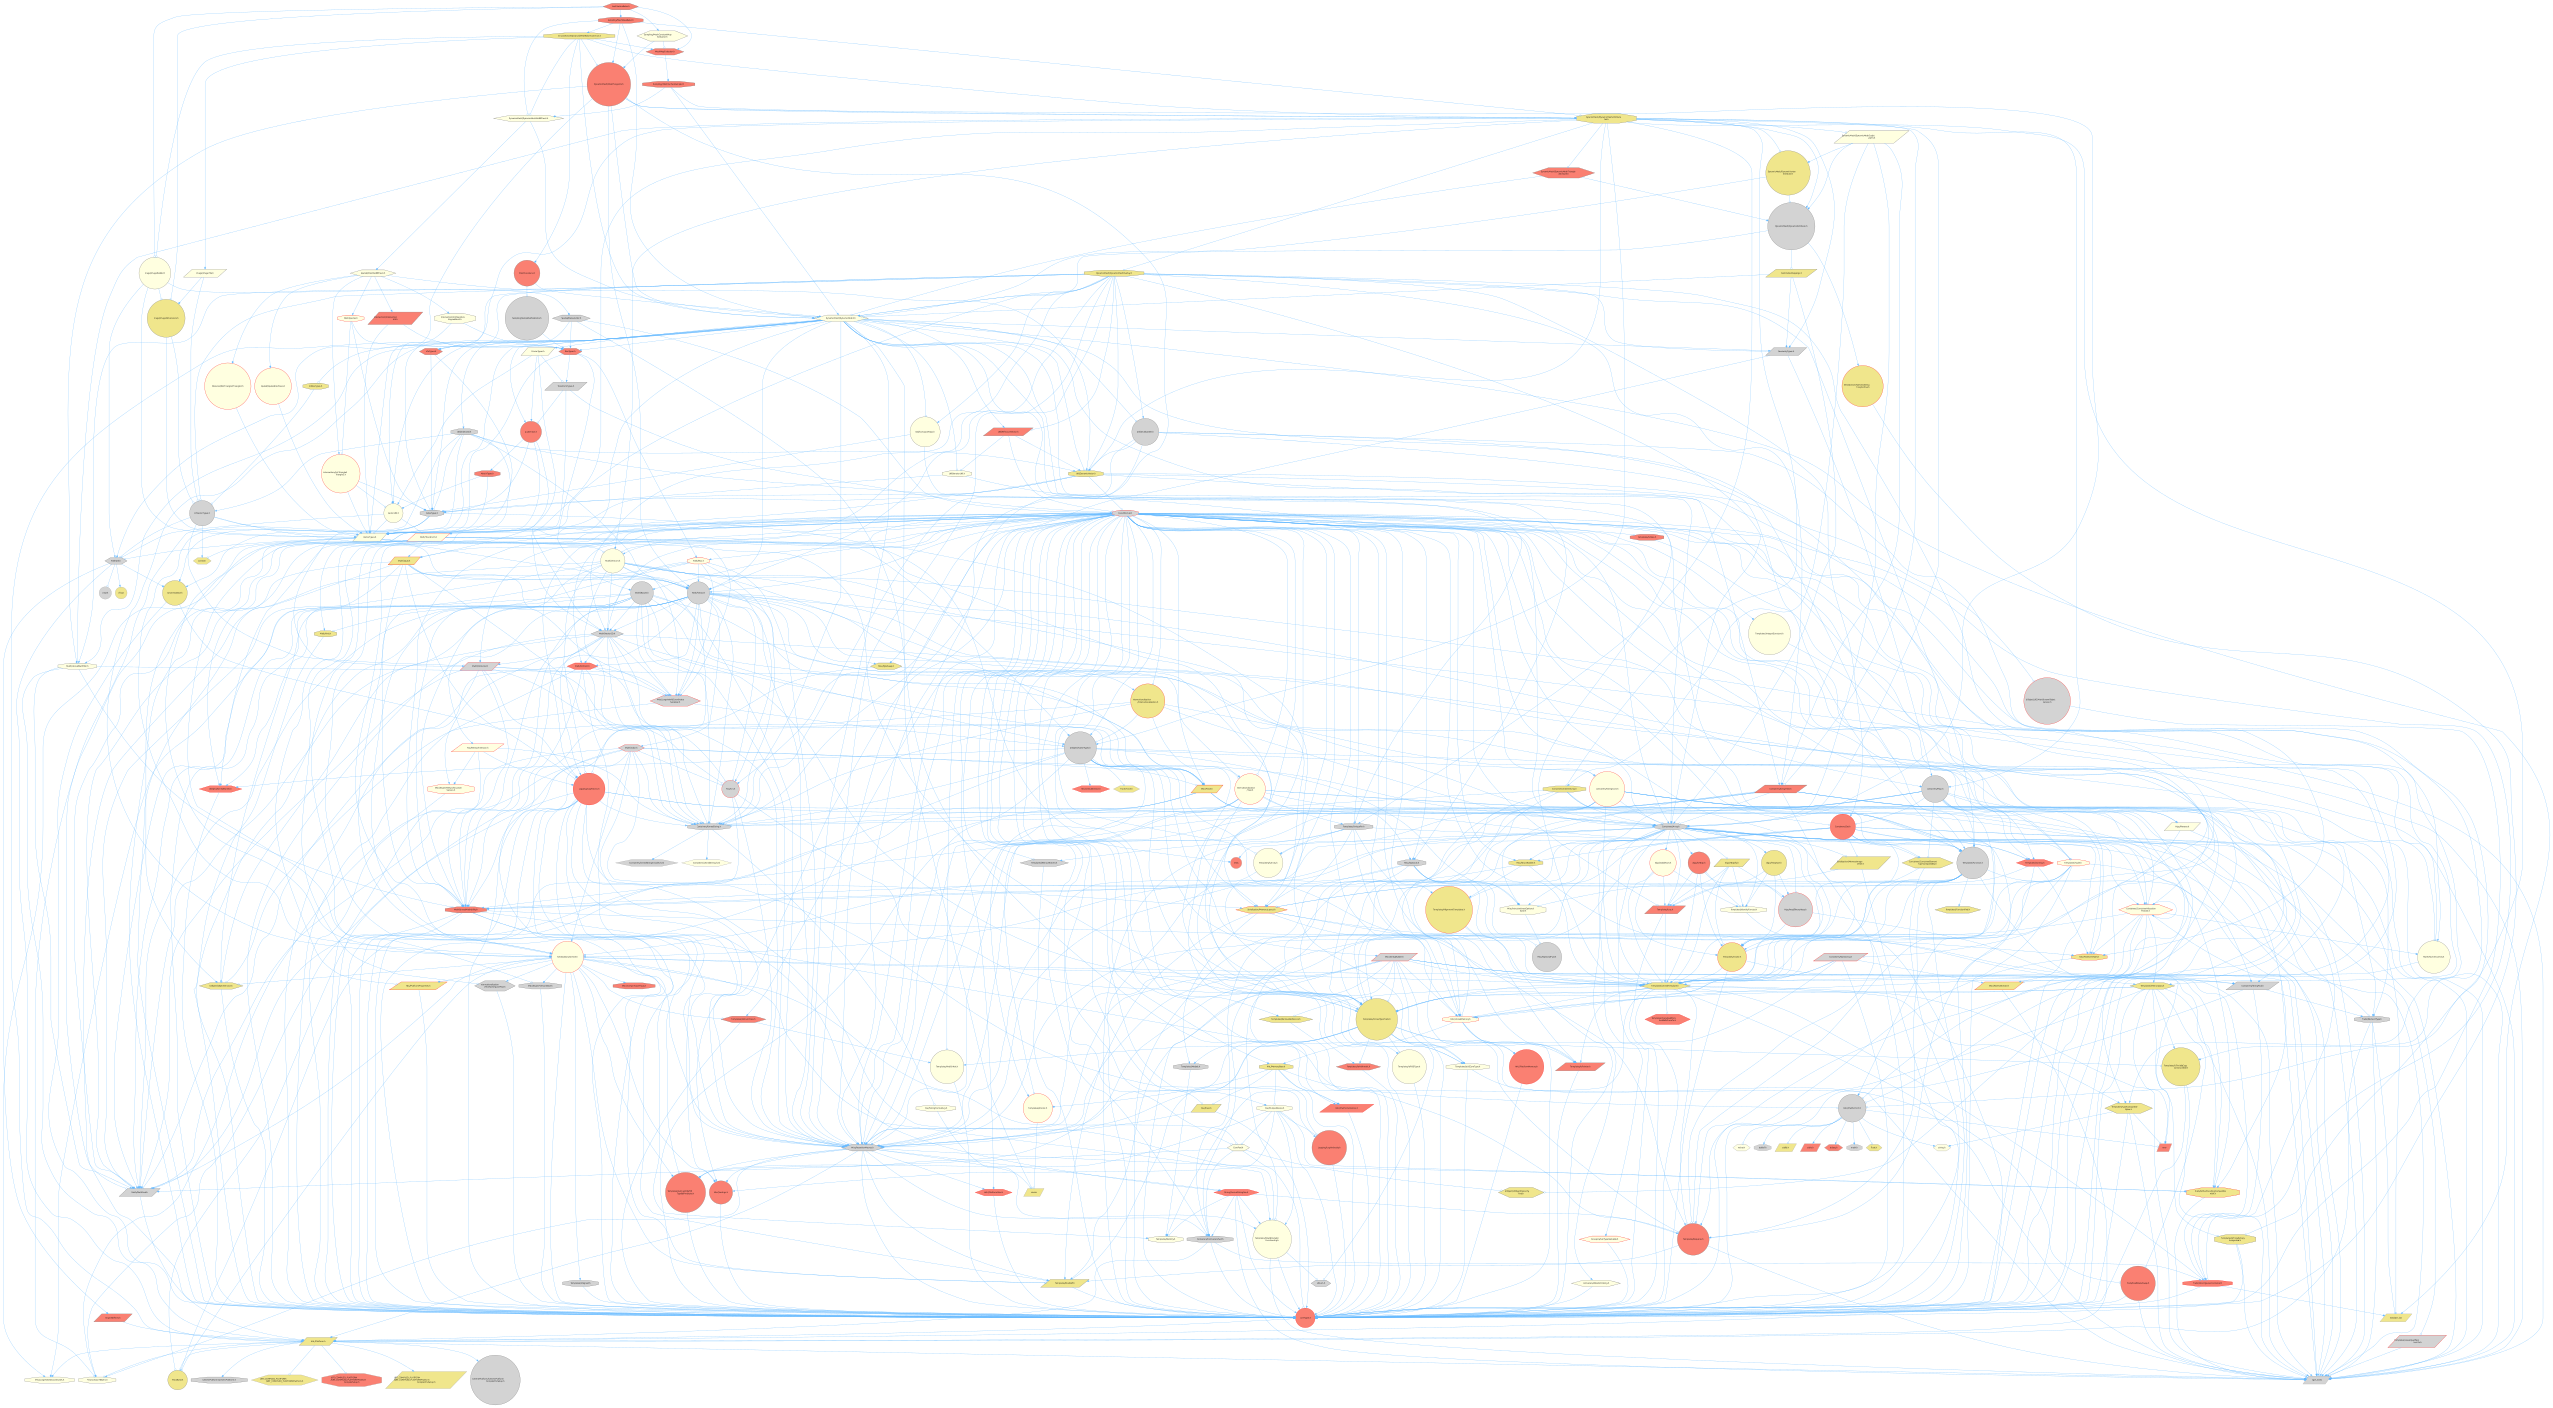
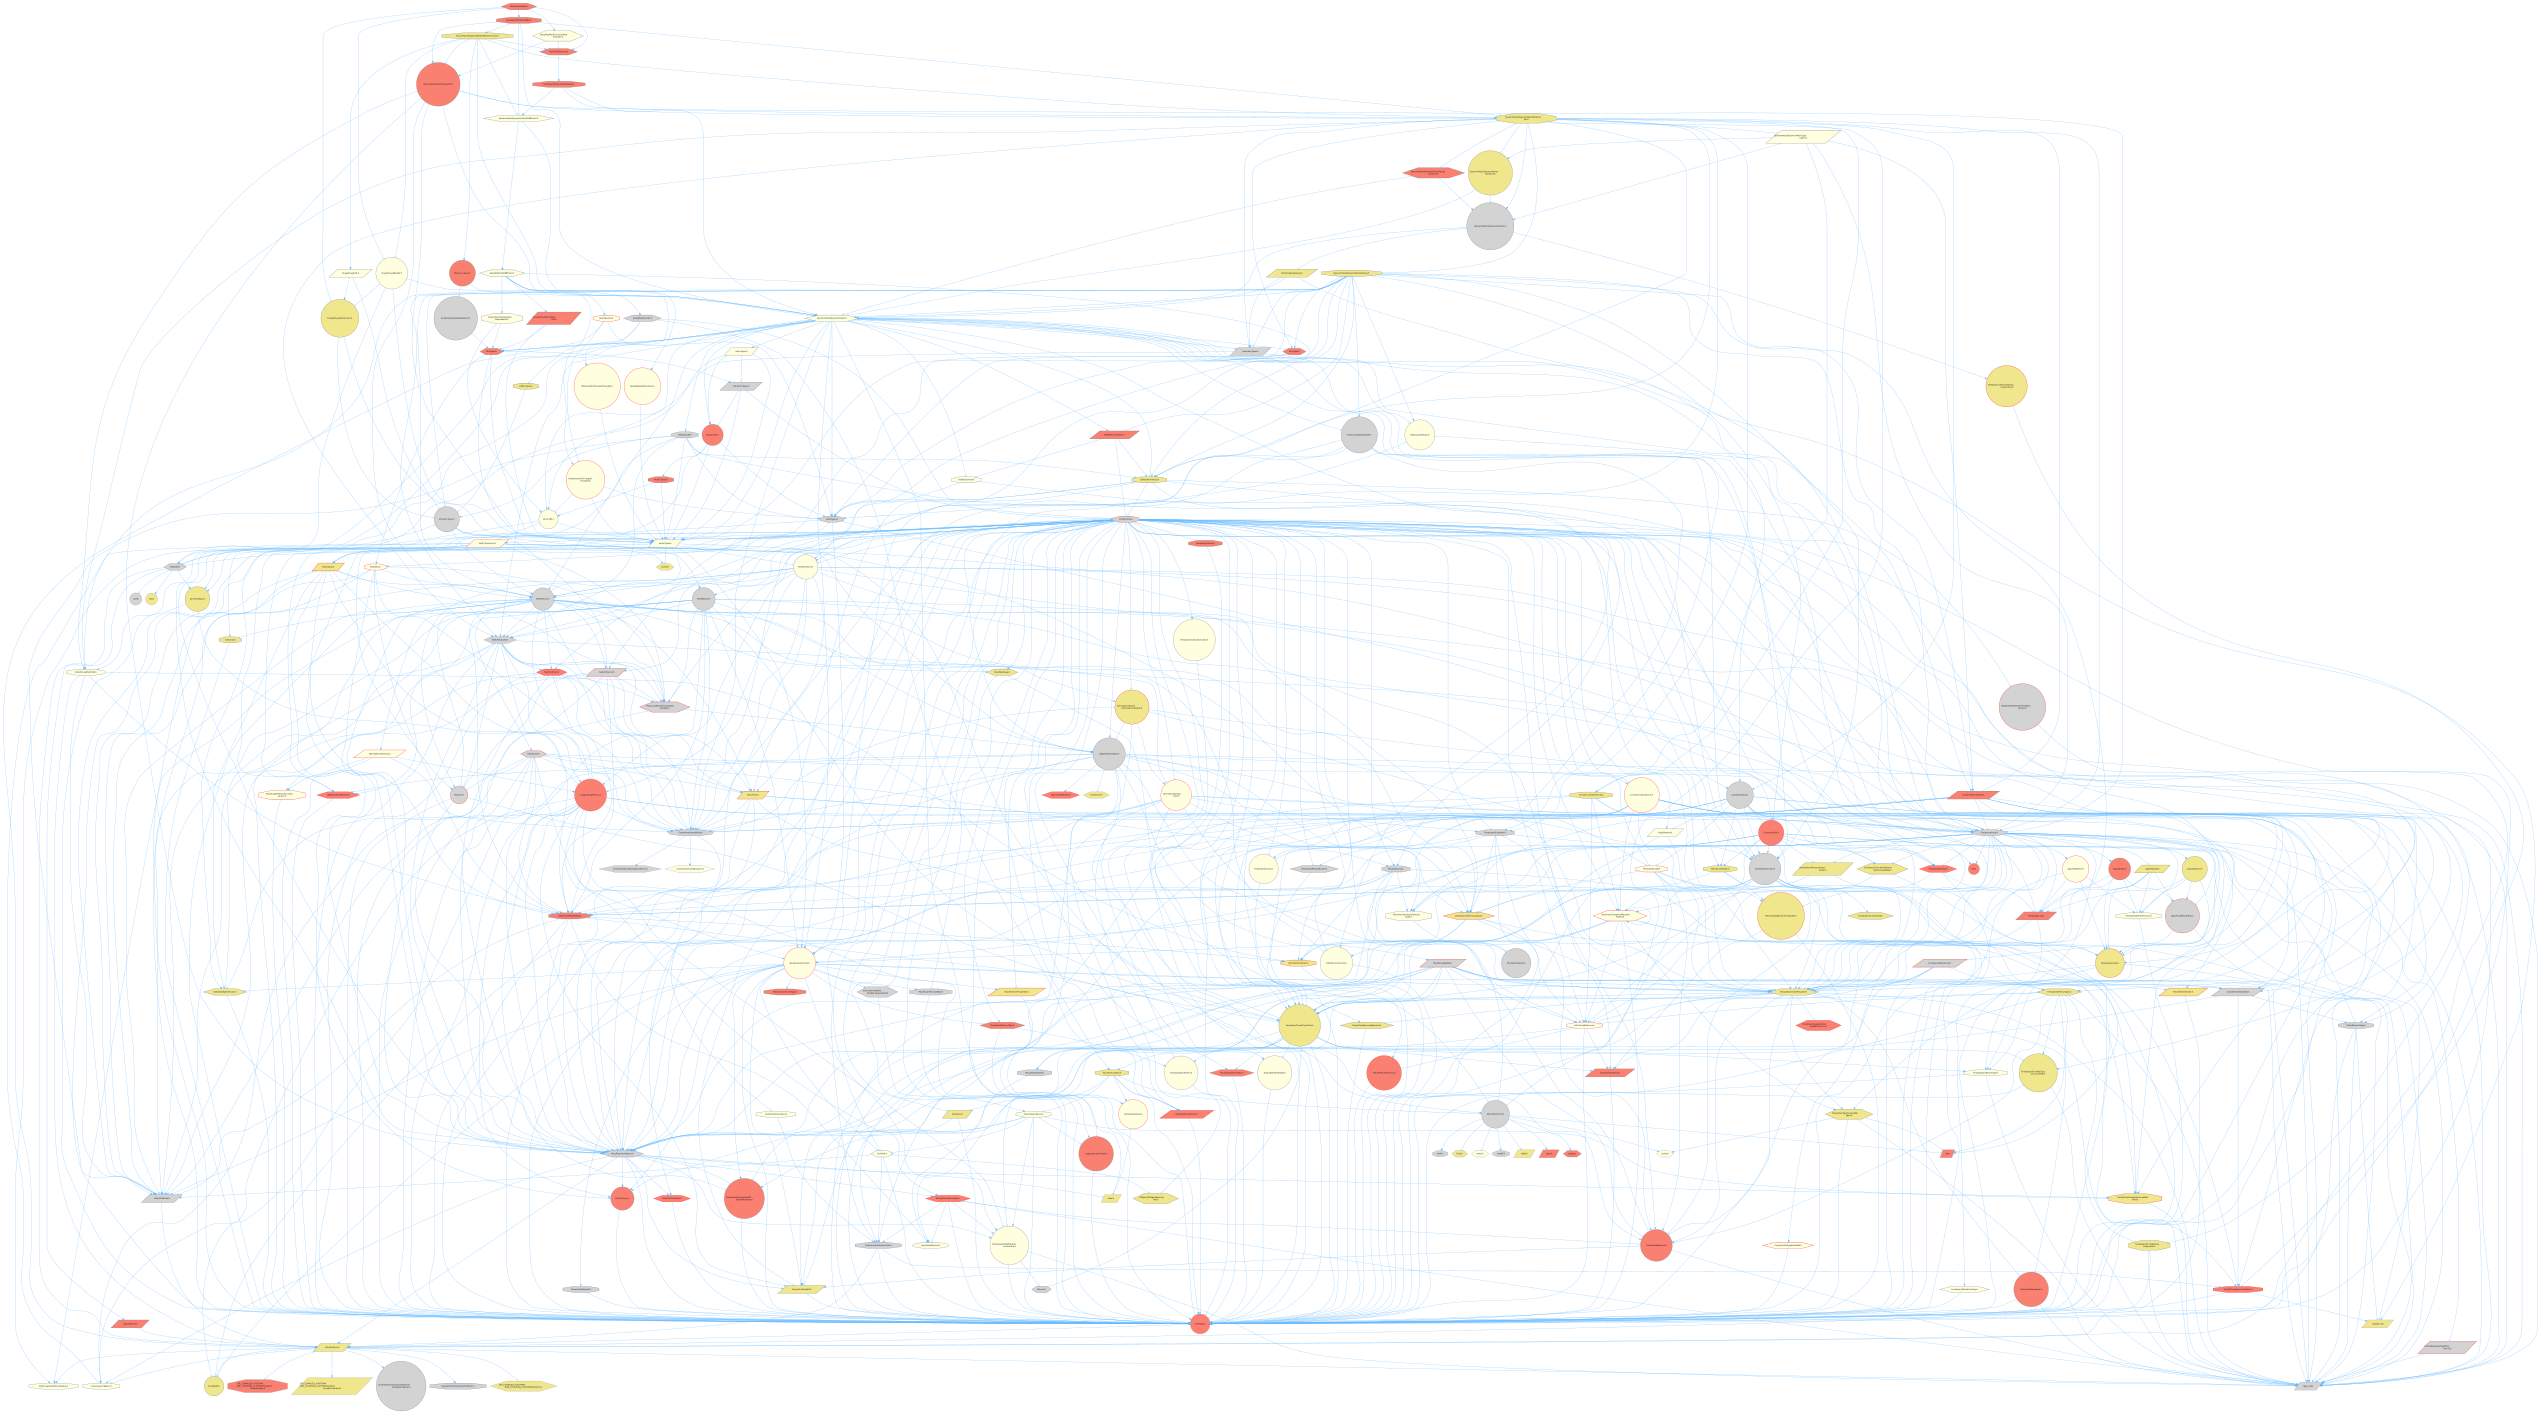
node "Util/SmallListSet.h": label "Util/SmallListSet.h" -> "StaticArray/SmallListSet.h"
edge "Internationalization /Text.h" -> "Templates/Atomic.h": now "Internationalization /Text.h" -> "HAL/PlatformAtomics.h"
